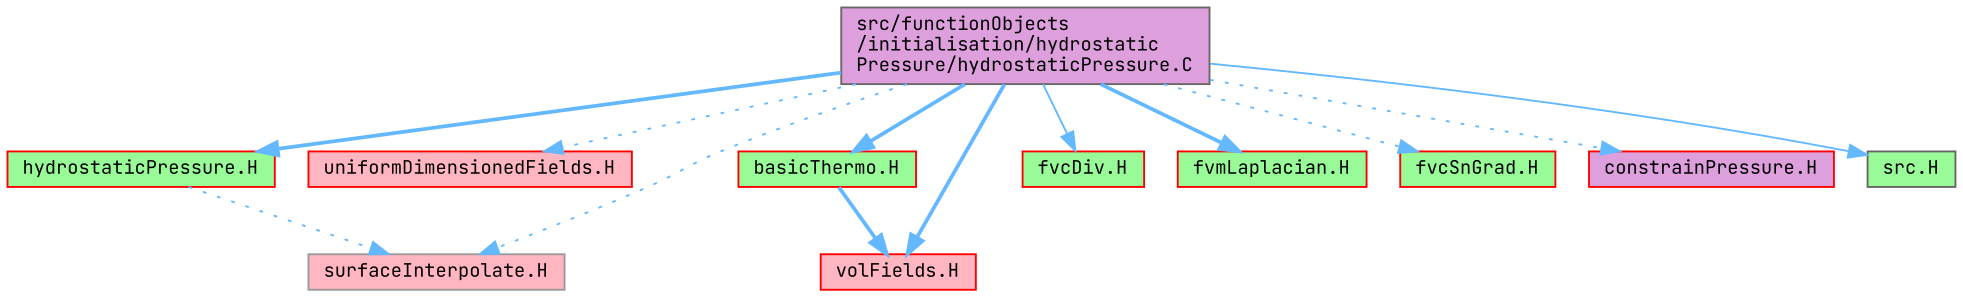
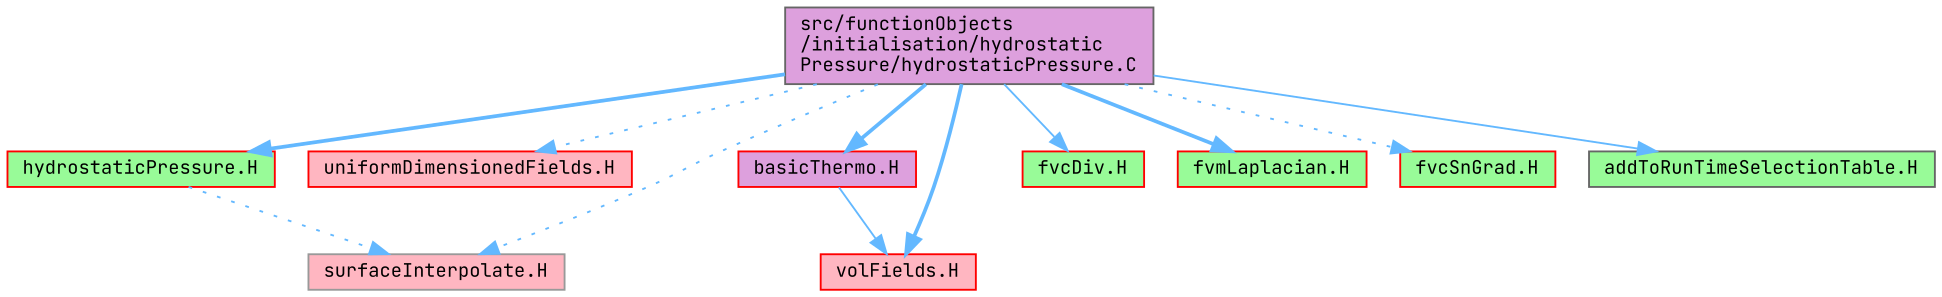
node "basicThermo.H": fillcolor palegreen -> plum
node "constrainPressure.H": removed
node "src.H": label "src.H" -> "addToRunTimeSelectionTable.H"
edge "basicThermo.H" -> "volFields.H": style bold -> solid
